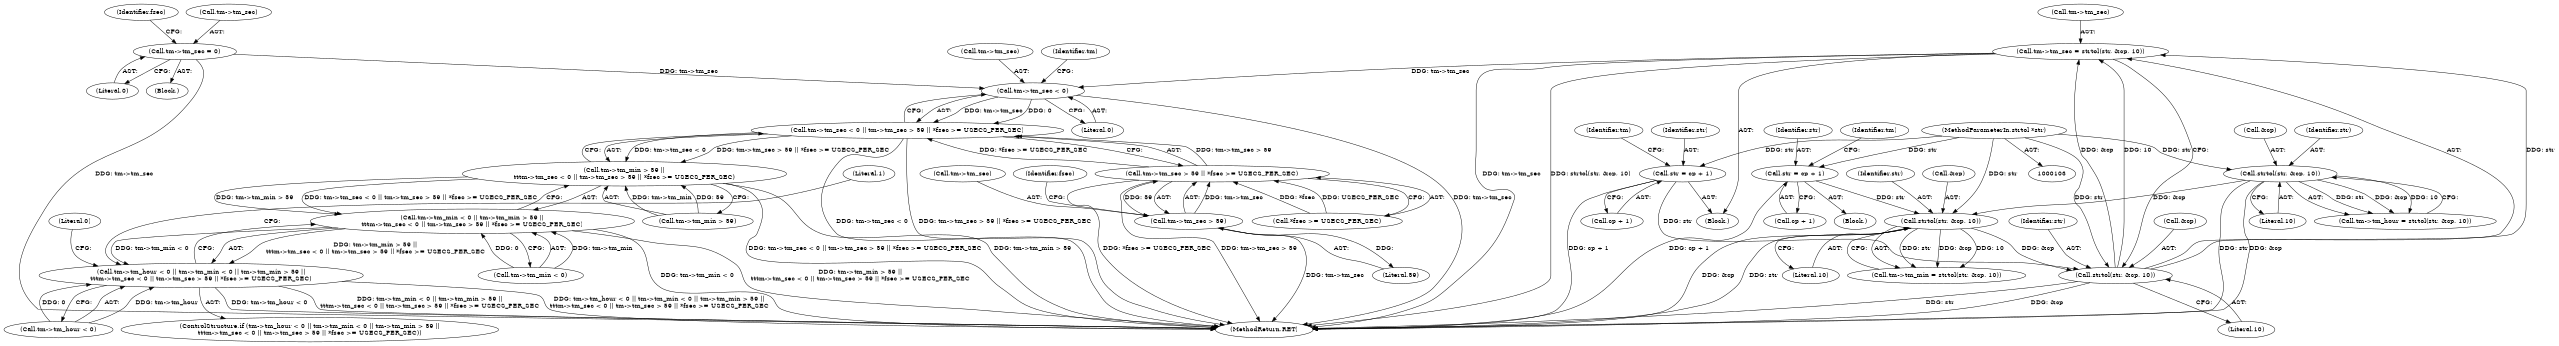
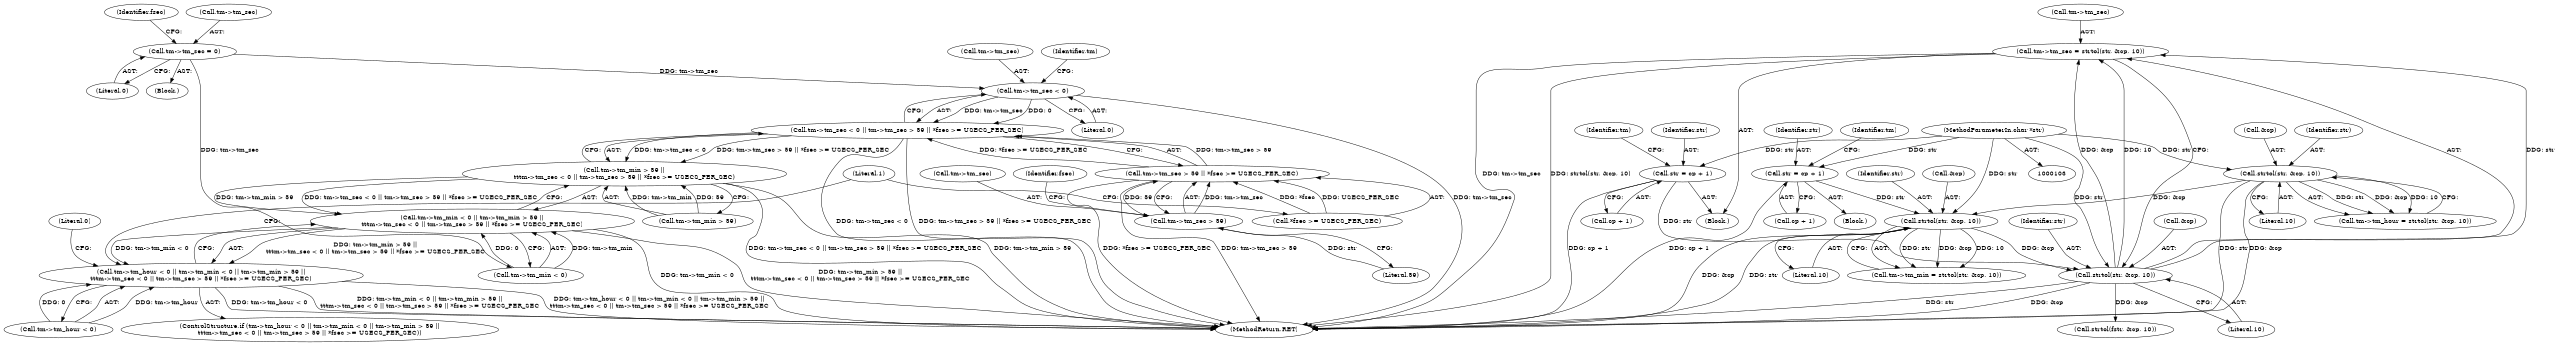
edge "(Call,tm->tm_sec = strtol(str, &cp, 10))" -> "(Call,tm->tm_sec < 0)": removed, label "DDG: tm->tm_sec"
node "(MethodParameterIn,strtol *str)": label "(MethodParameterIn,strtol *str)" -> "(MethodParameterIn,char *str)"
edge "(Call,tm->tm_sec > 59 || *fsec >= USECS_PER_SEC)" -> "(Call,*fsec >= USECS_PER_SEC)": now "(Literal,1)" -> "(Call,*fsec >= USECS_PER_SEC)"
edge "(Call,tm->tm_sec > 59 || *fsec >= USECS_PER_SEC)" -> "(Call,tm->tm_sec > 59)": label "AST: " -> "CFG: "
edge "(Call,tm->tm_sec > 59)" -> "(MethodReturn,RET)": removed, label "DDG: tm->tm_sec"
edge "(Literal,59)" -> "(Call,tm->tm_sec > 59)": label "AST: " -> "DDG: str"
edge "(Call,tm->tm_sec > 59)" -> "(Literal,59)": label "DDG: " -> "CFG: "
edge "(Call,tm->tm_sec = 0)" -> "(MethodReturn,RET)": now "(Call,tm->tm_sec = 0)" -> "(Call,tm->tm_min < 0)"
node "(Call,strtol(fstr, &cp, 10))": added
